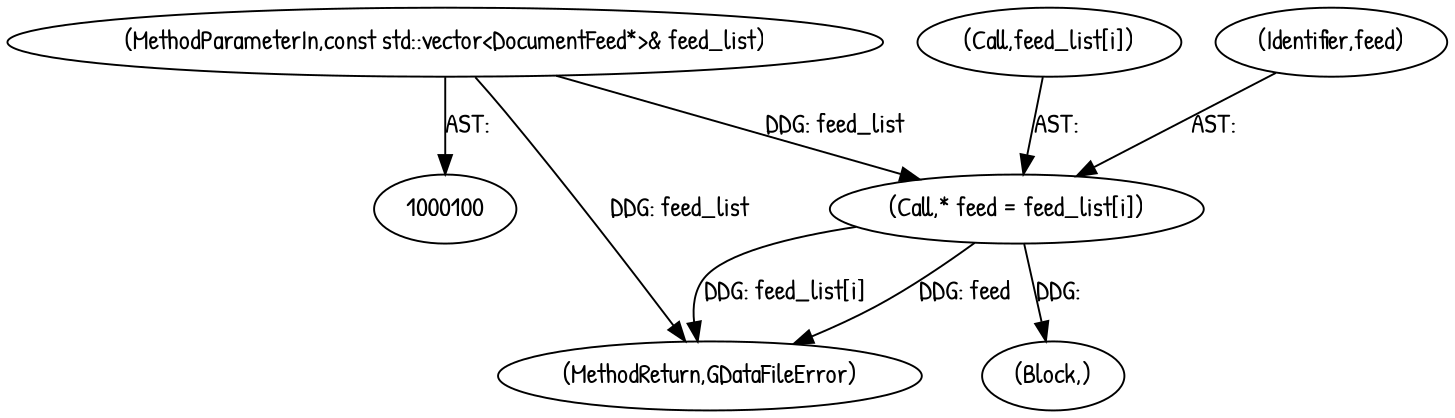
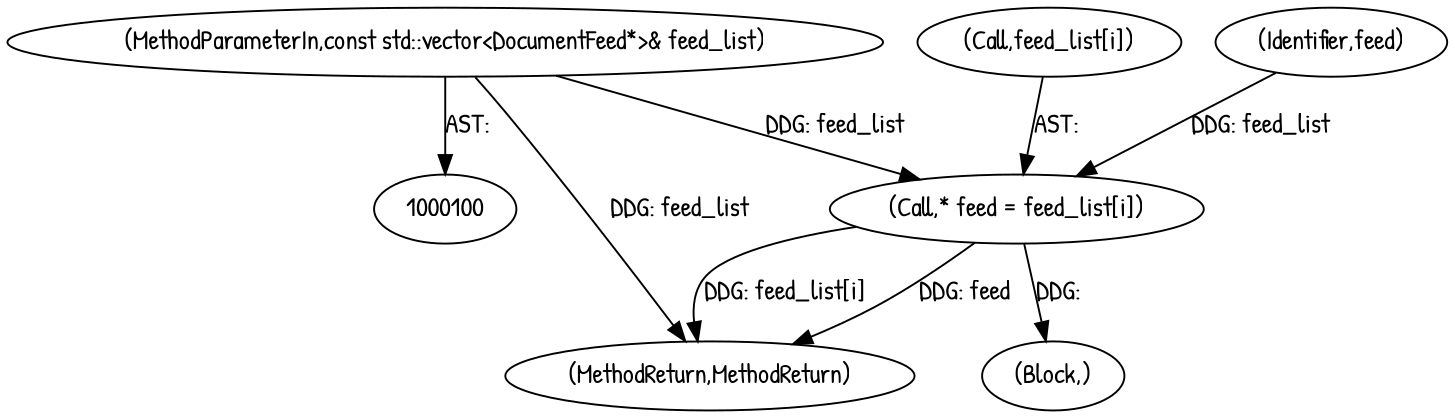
edge "(Identifier,feed)" -> "(Call,* feed = feed_list[i])": label "AST: " -> "DDG: feed_list"
node "(MethodReturn,GDataFileError)": label "(MethodReturn,GDataFileError)" -> "(MethodReturn,MethodReturn)"
